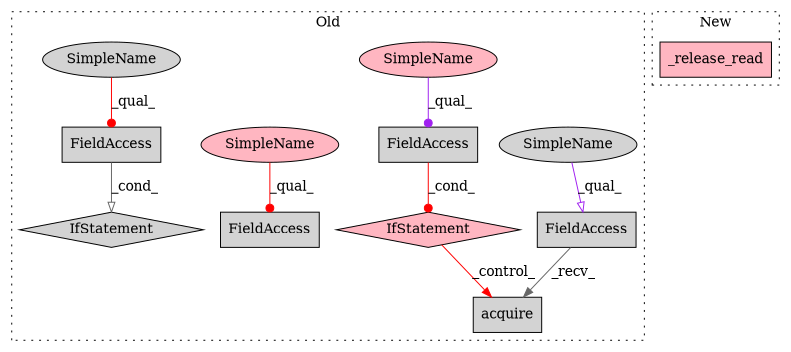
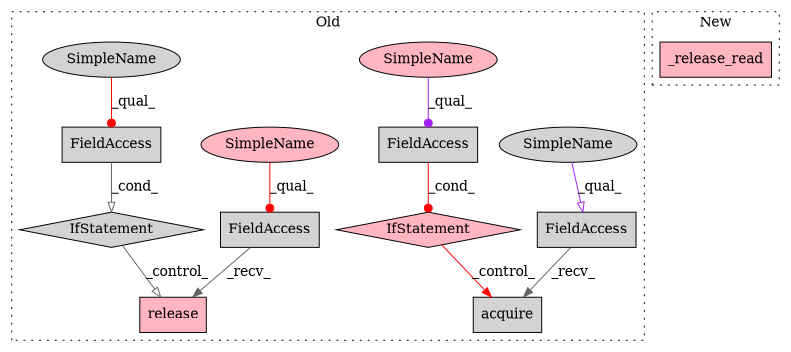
node "release": added
